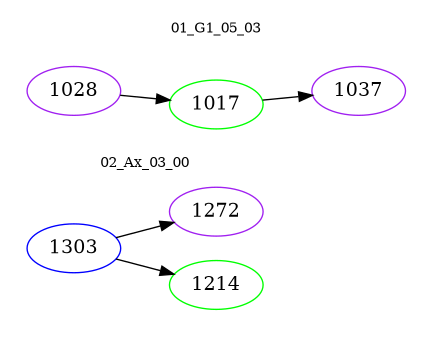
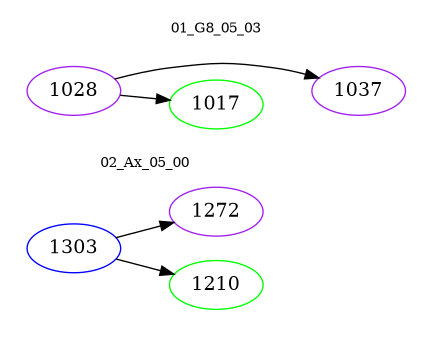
cluster "01_G1_05_03": label "01_G1_05_03" -> "01_G8_05_03"
edge "1017" -> "1037": now "1028" -> "1037"
cluster "02_Ax_03_00": label "02_Ax_03_00" -> "02_Ax_05_00"
node "1214": label "1214" -> "1210"
